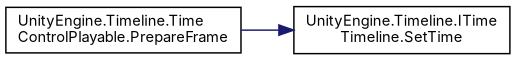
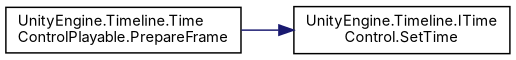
node "UnityEngine.Timeline.ITime Timeline.SetTime": label "UnityEngine.Timeline.ITime Timeline.SetTime" -> "UnityEngine.Timeline.ITime Control.SetTime"
